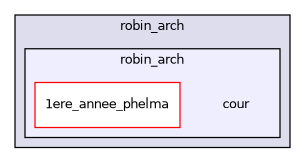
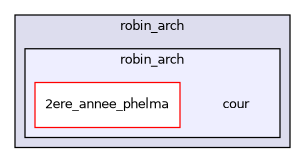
node "1ere_annee_phelma": label "1ere_annee_phelma" -> "2ere_annee_phelma"
